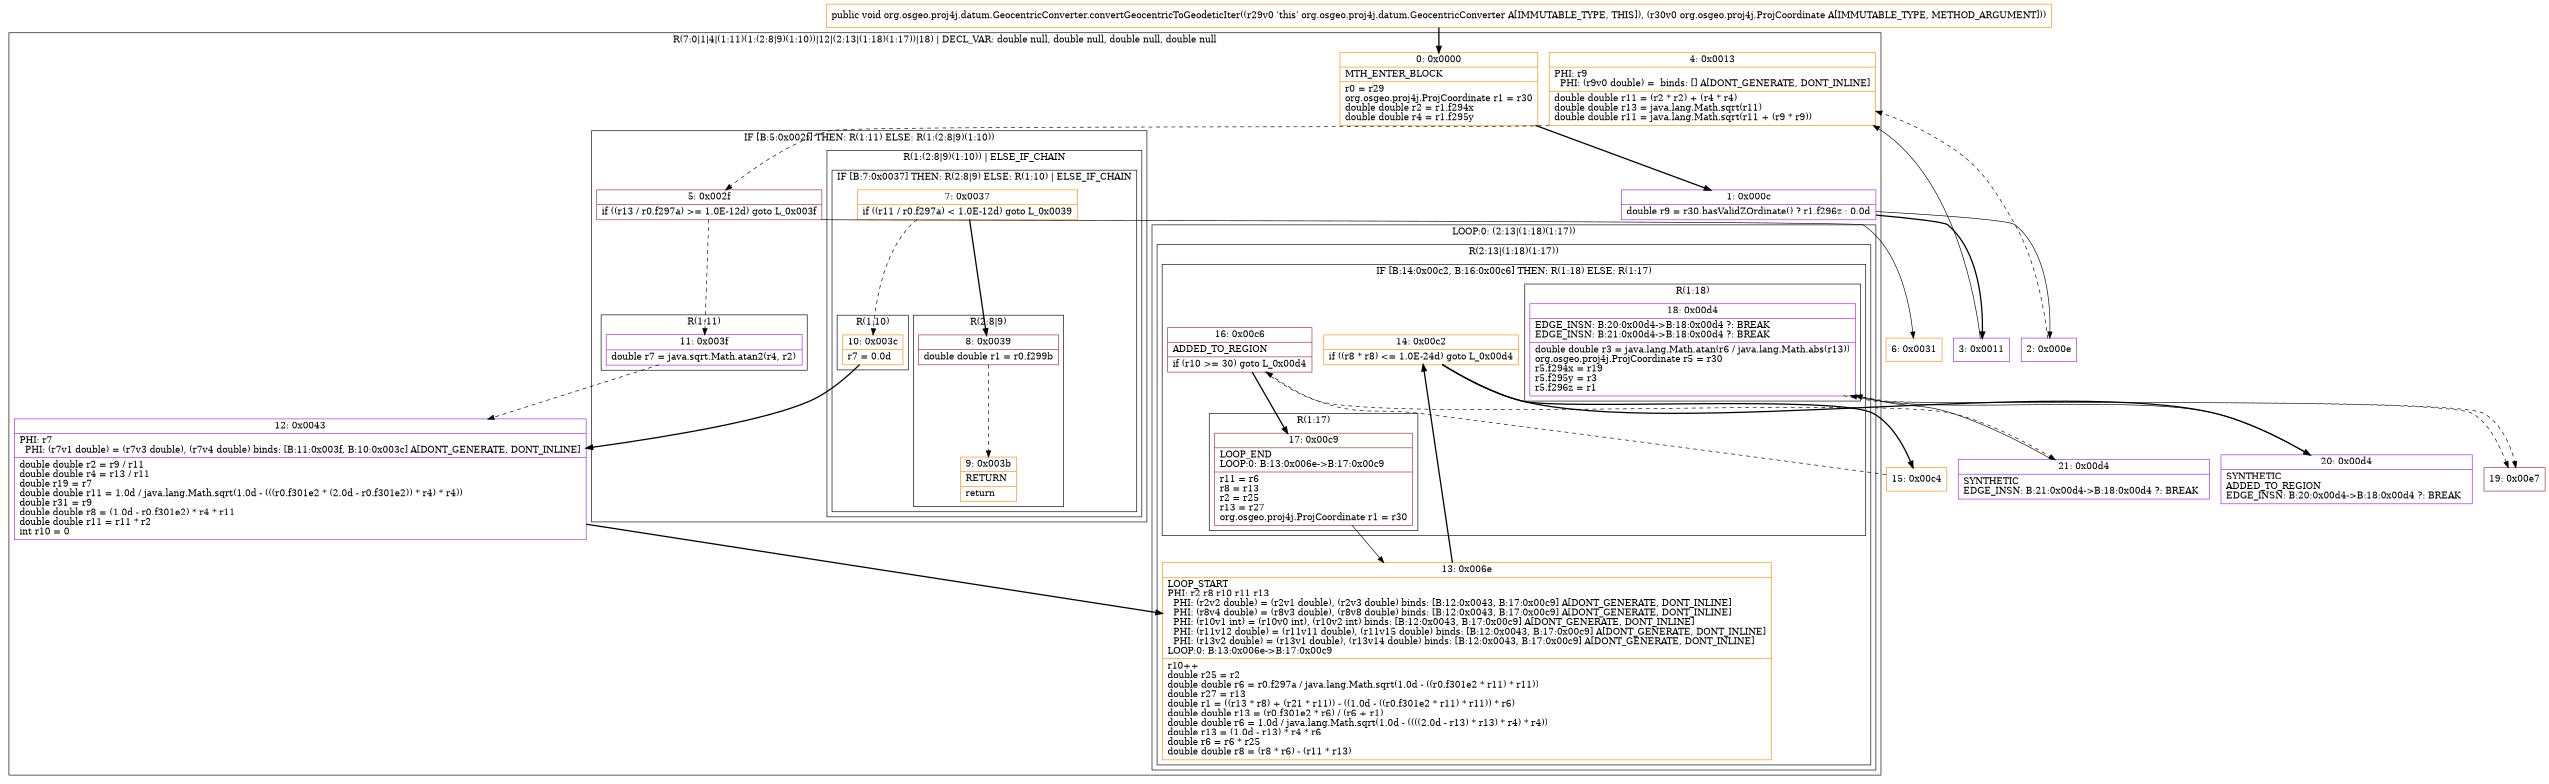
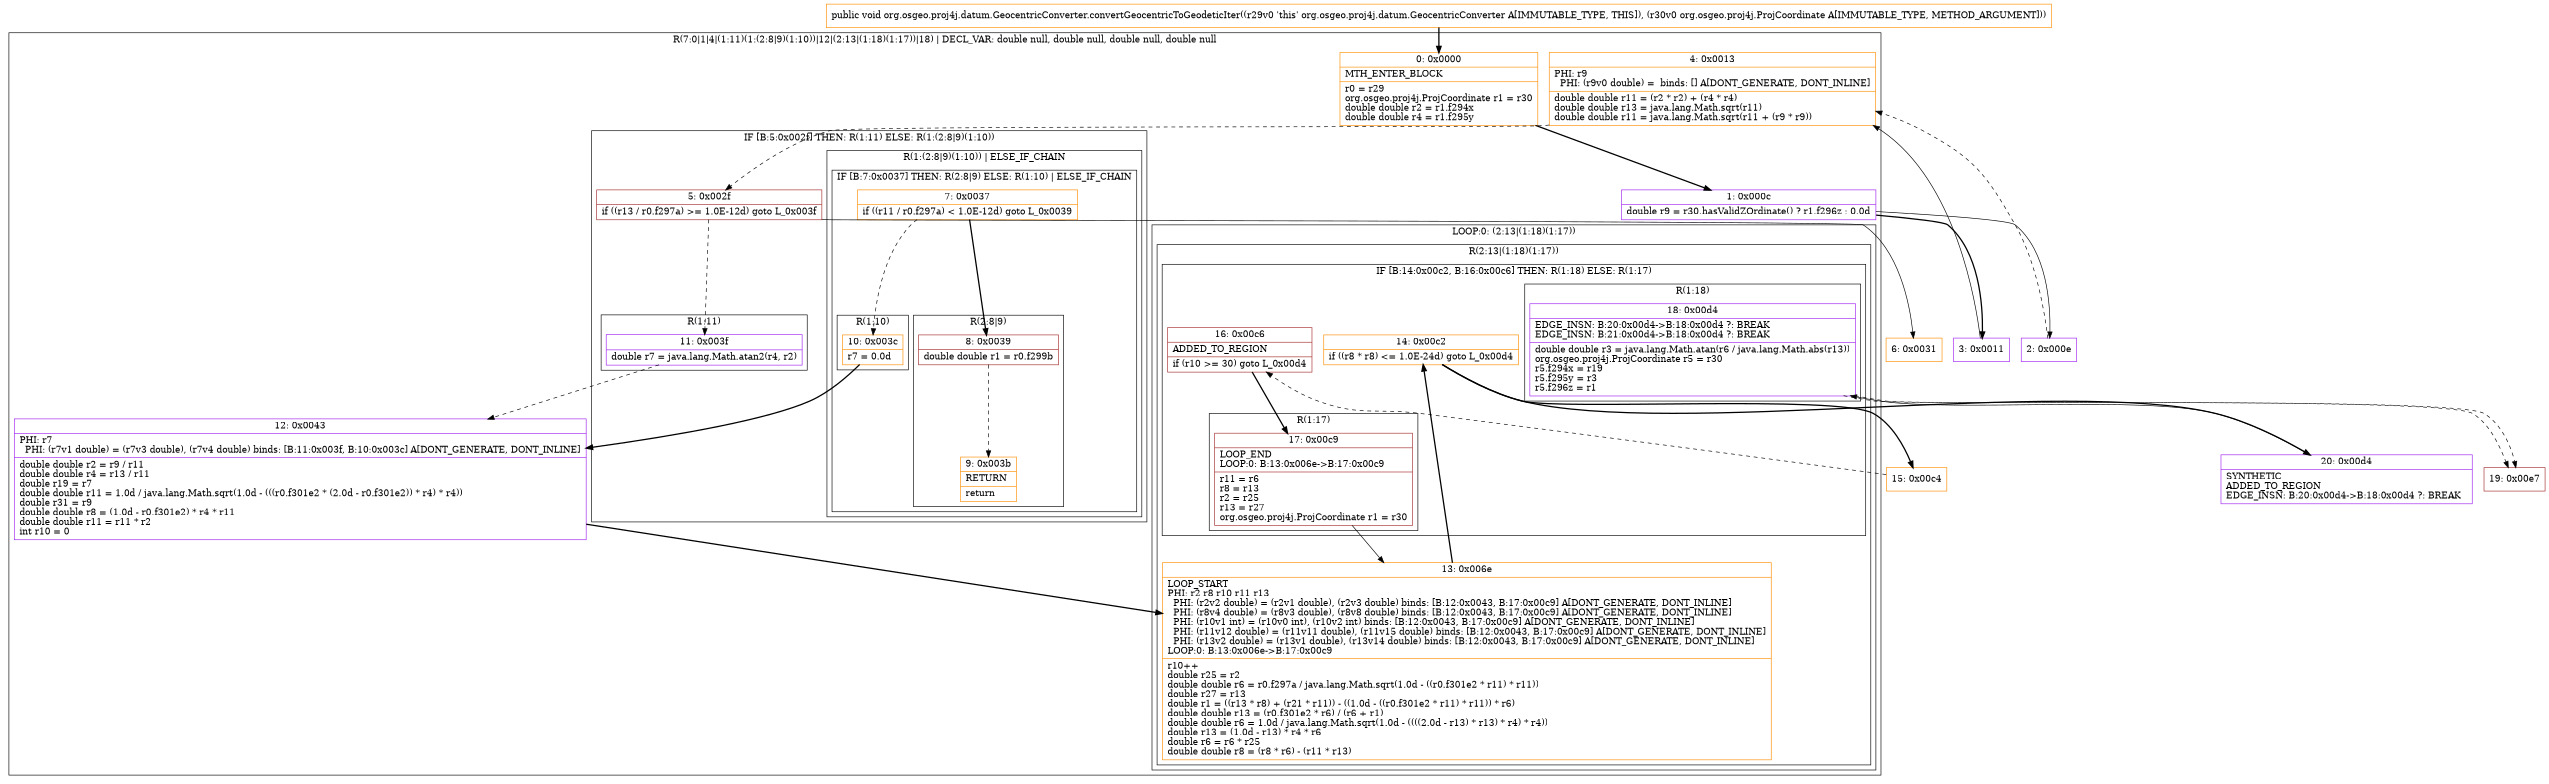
node "11: 0x003f": text "double r7 = java.sqrt.Math.atan2(r4, r2)" -> "double r7 = java.lang.Math.atan2(r4, r2)"
node "21: 0x00d4": removed
